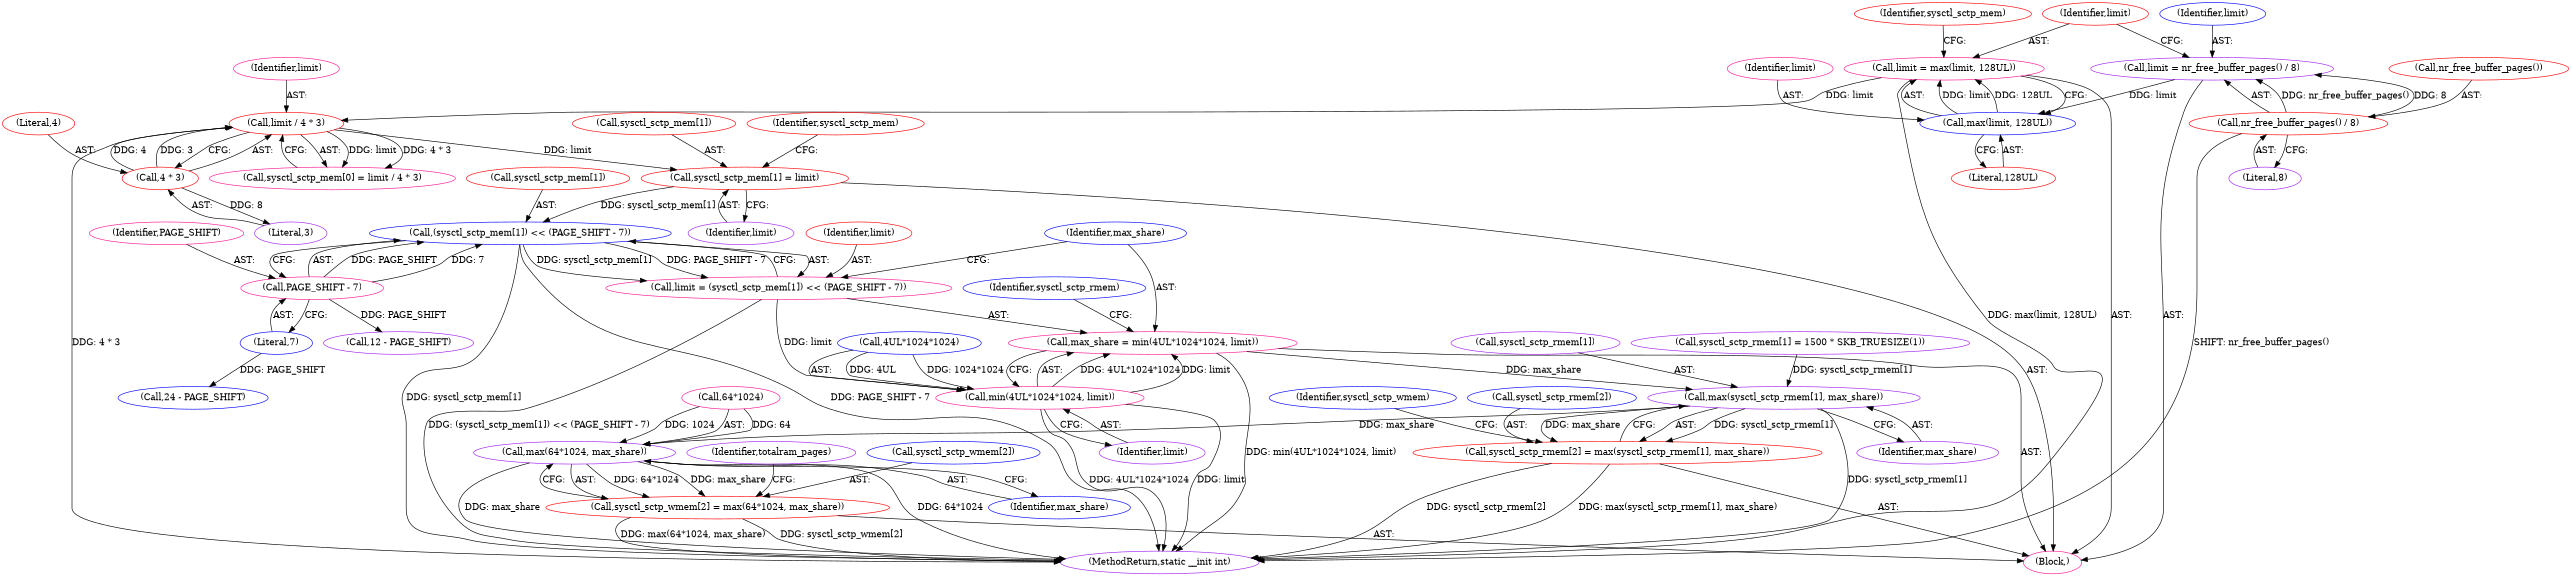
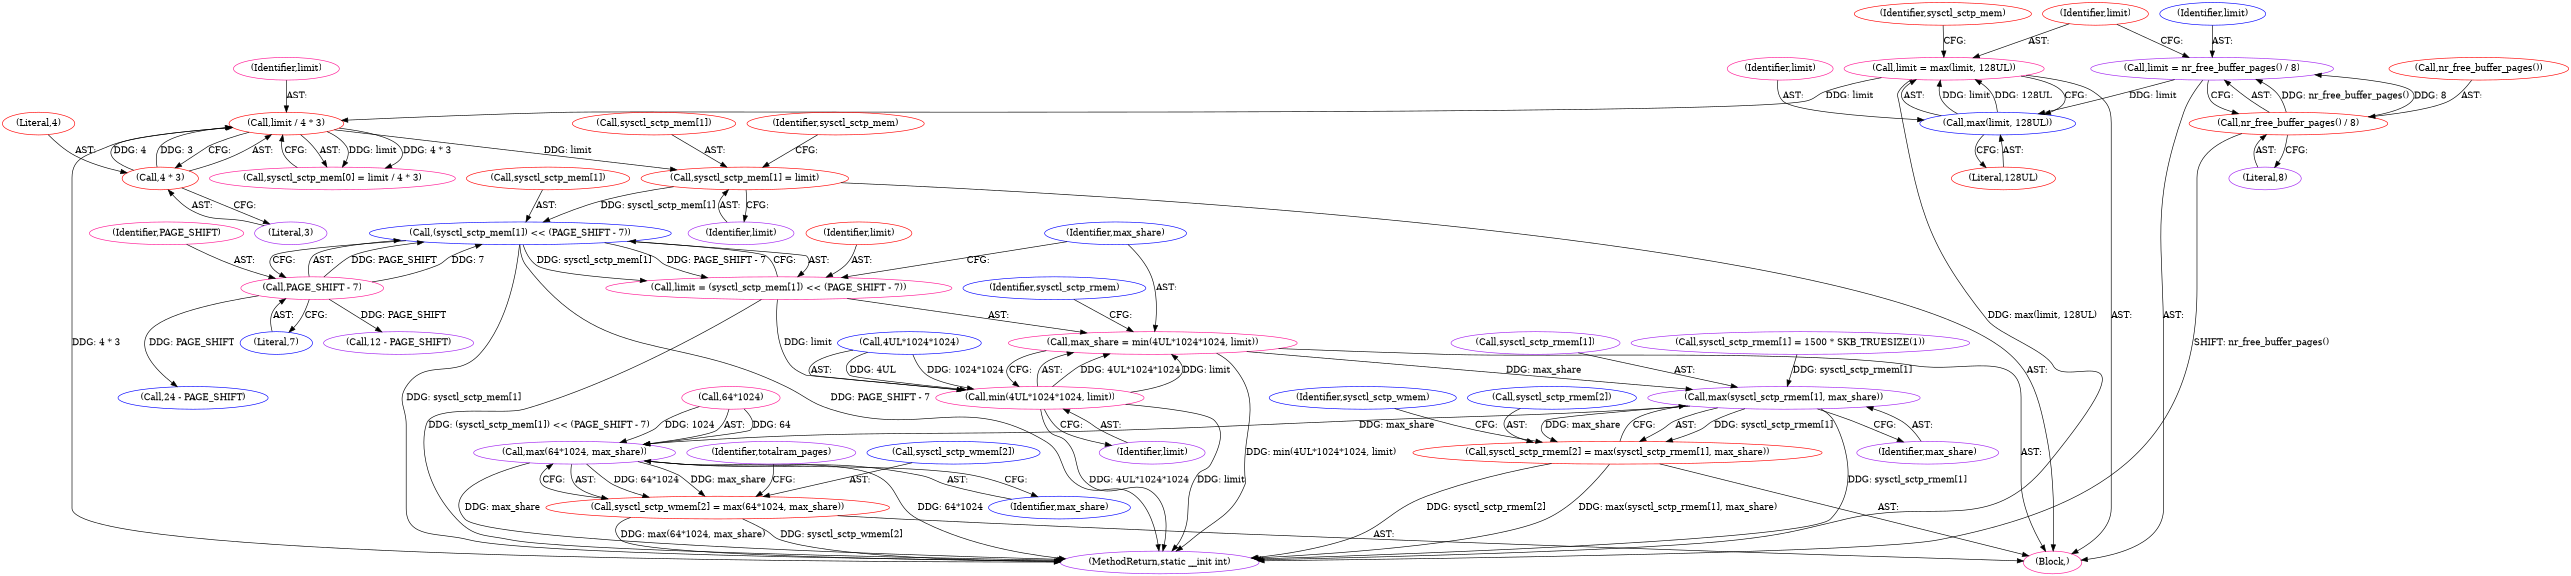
edge "(Call,limit = nr_free_buffer_pages() / 8)" -> "(Call,nr_free_buffer_pages() / 8)": added, label "CFG:"
edge "(Call,4 * 3)" -> "(Literal,3)": label "DDG: 8" -> "CFG: "
edge "(Literal,7)" -> "(Call,24 - PAGE_SHIFT)": now "(Call,PAGE_SHIFT - 7)" -> "(Call,24 - PAGE_SHIFT)"
